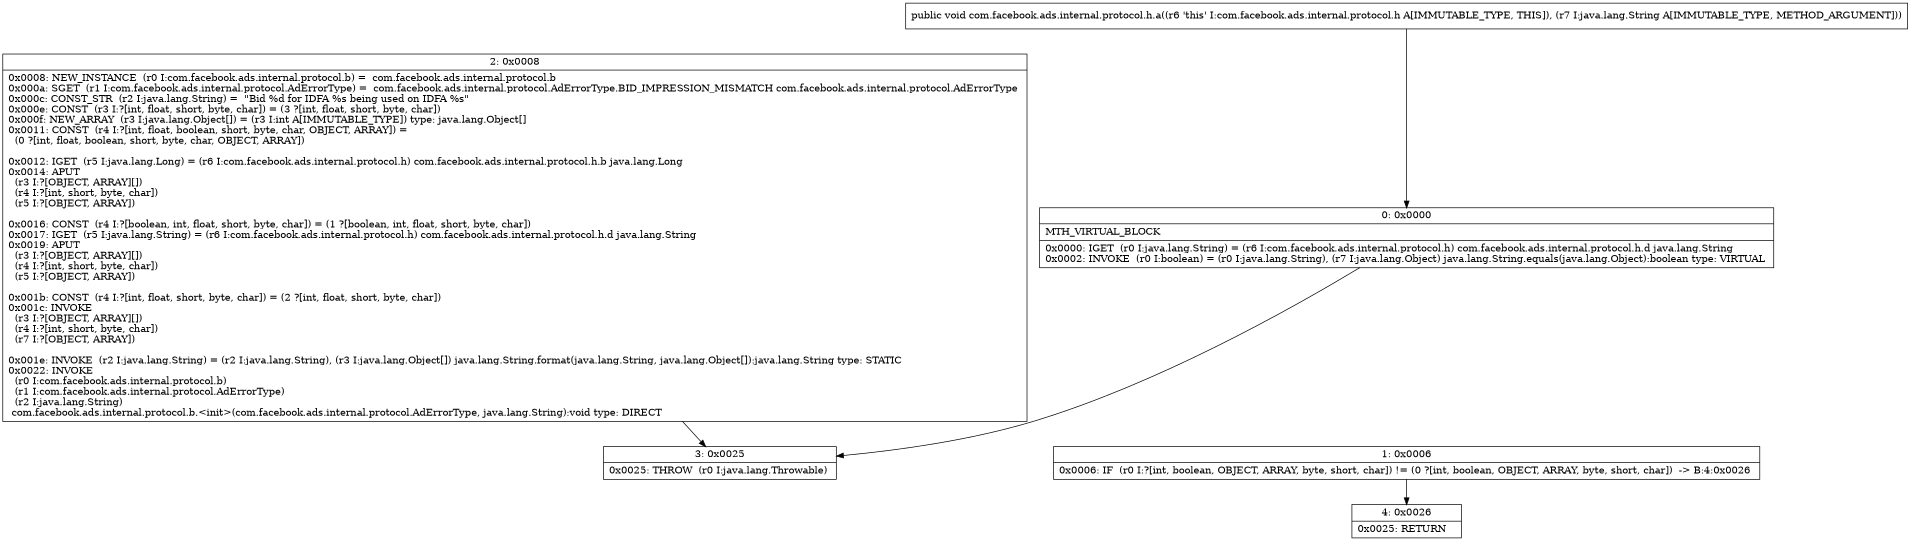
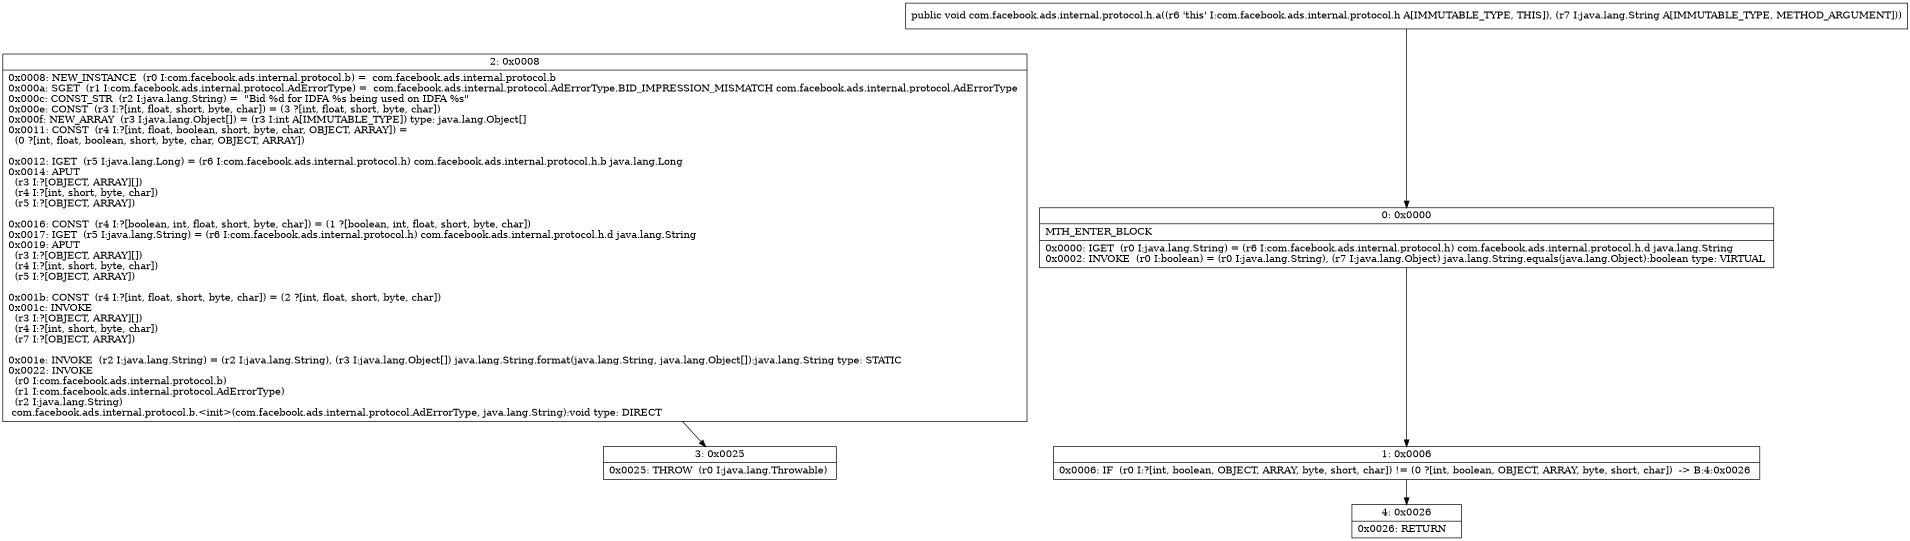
node "0: 0x0000": text "MTH_VIRTUAL_BLOCK" -> "MTH_ENTER_BLOCK"
edge "0: 0x0000" -> "3: 0x0025": now "0: 0x0000" -> "1: 0x0006"
node "4: 0x0026": text "0x0025: RETURN" -> "0x0026: RETURN"
